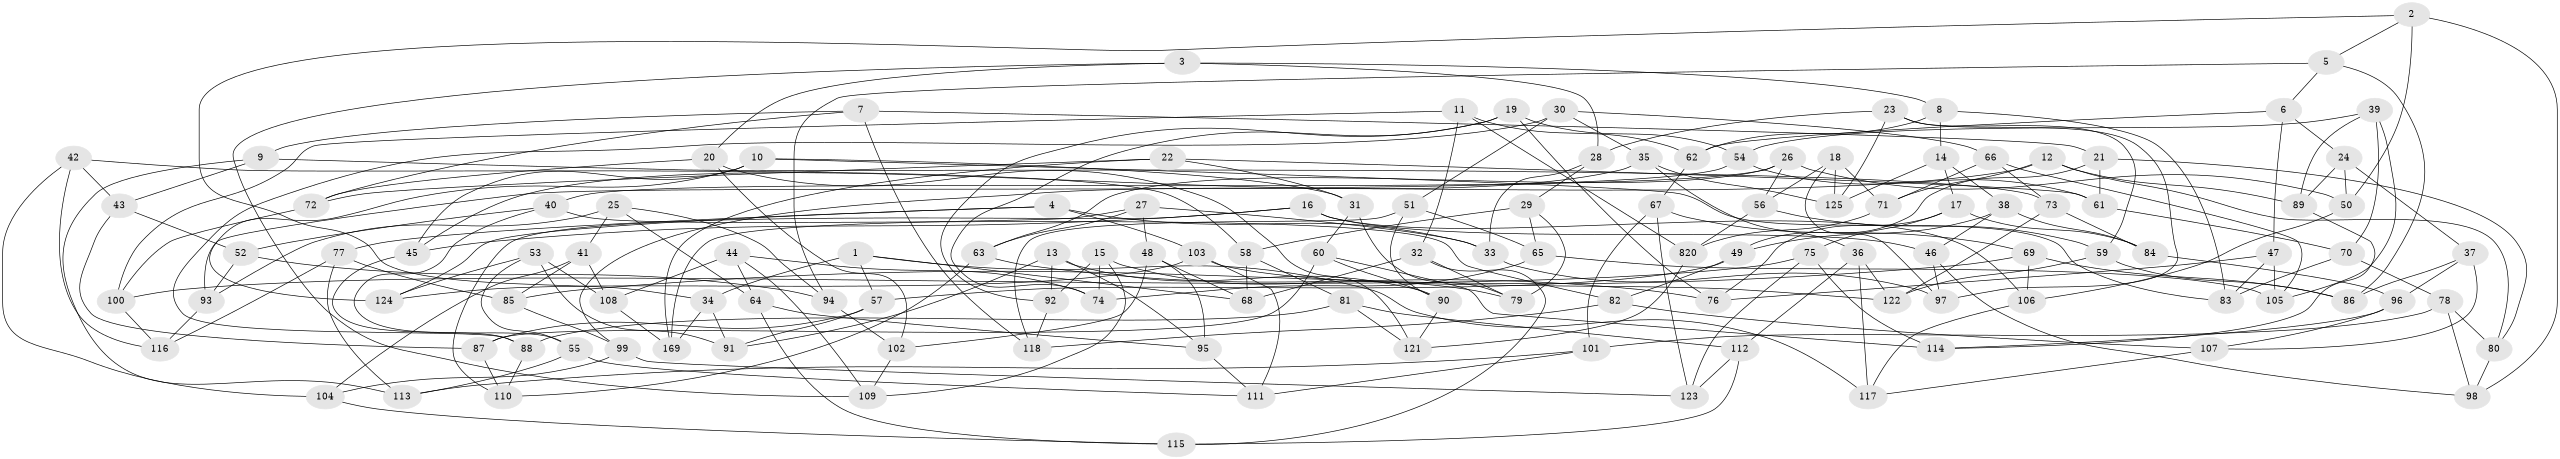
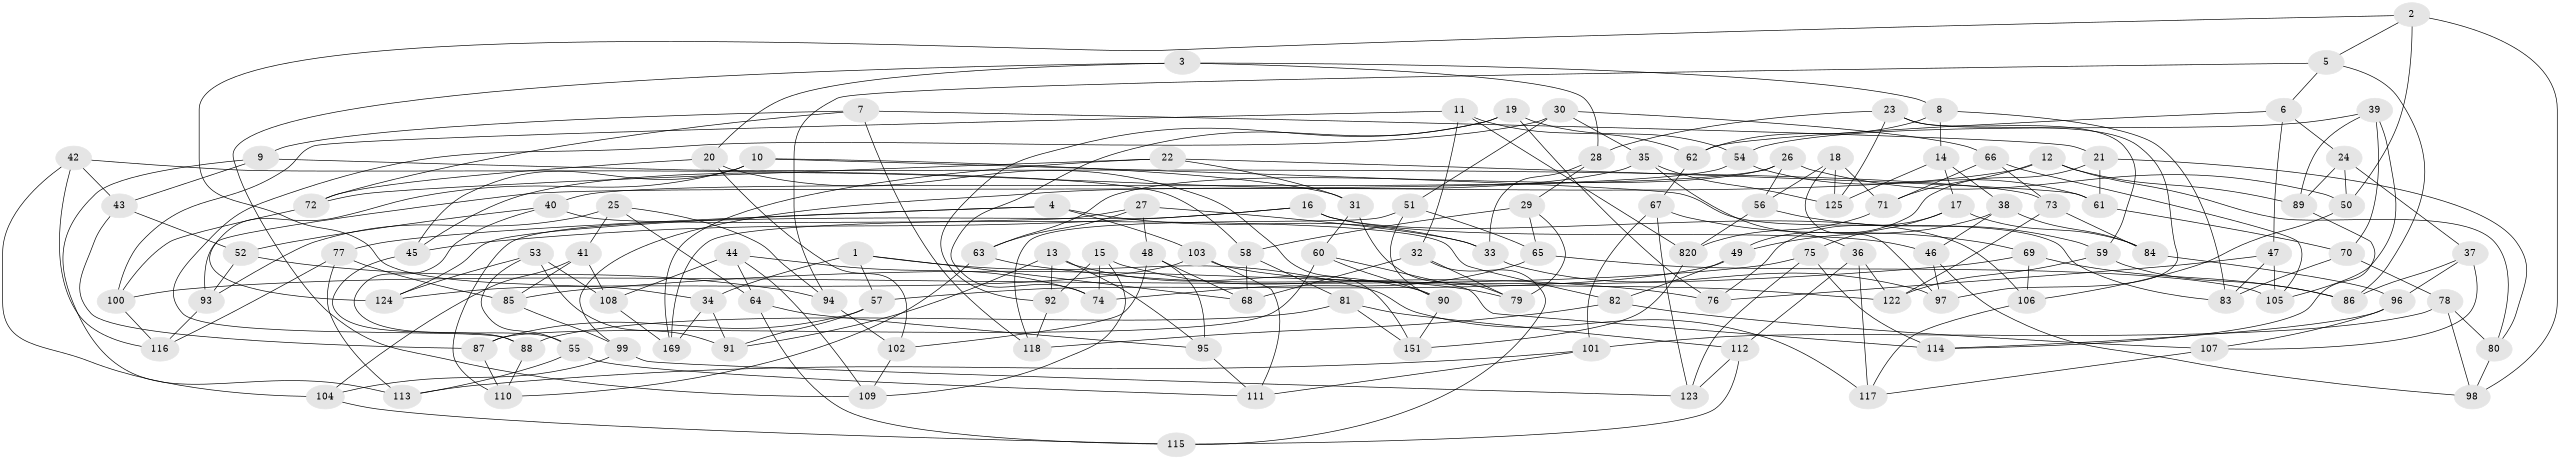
node "121": label "121" -> "151"
